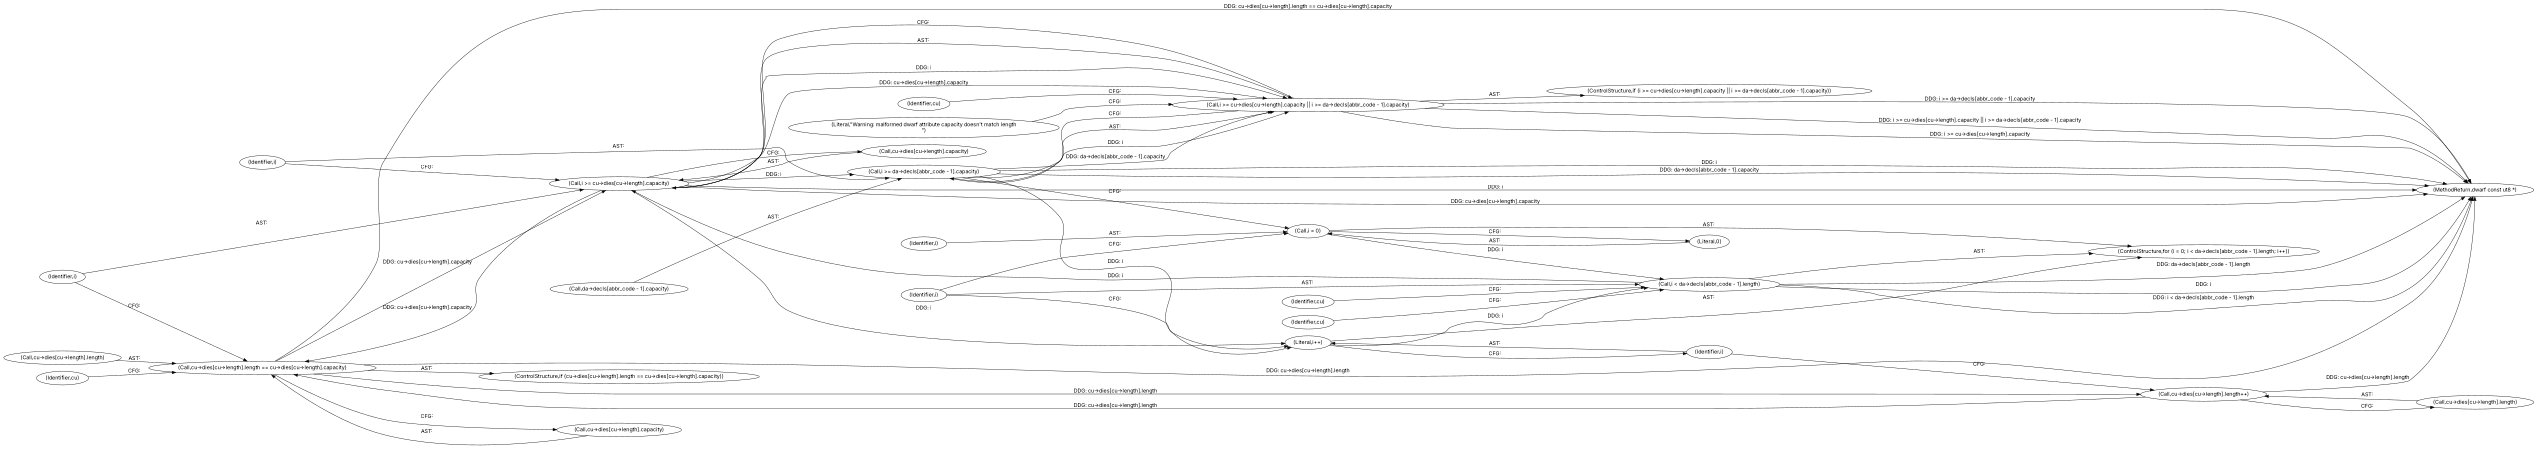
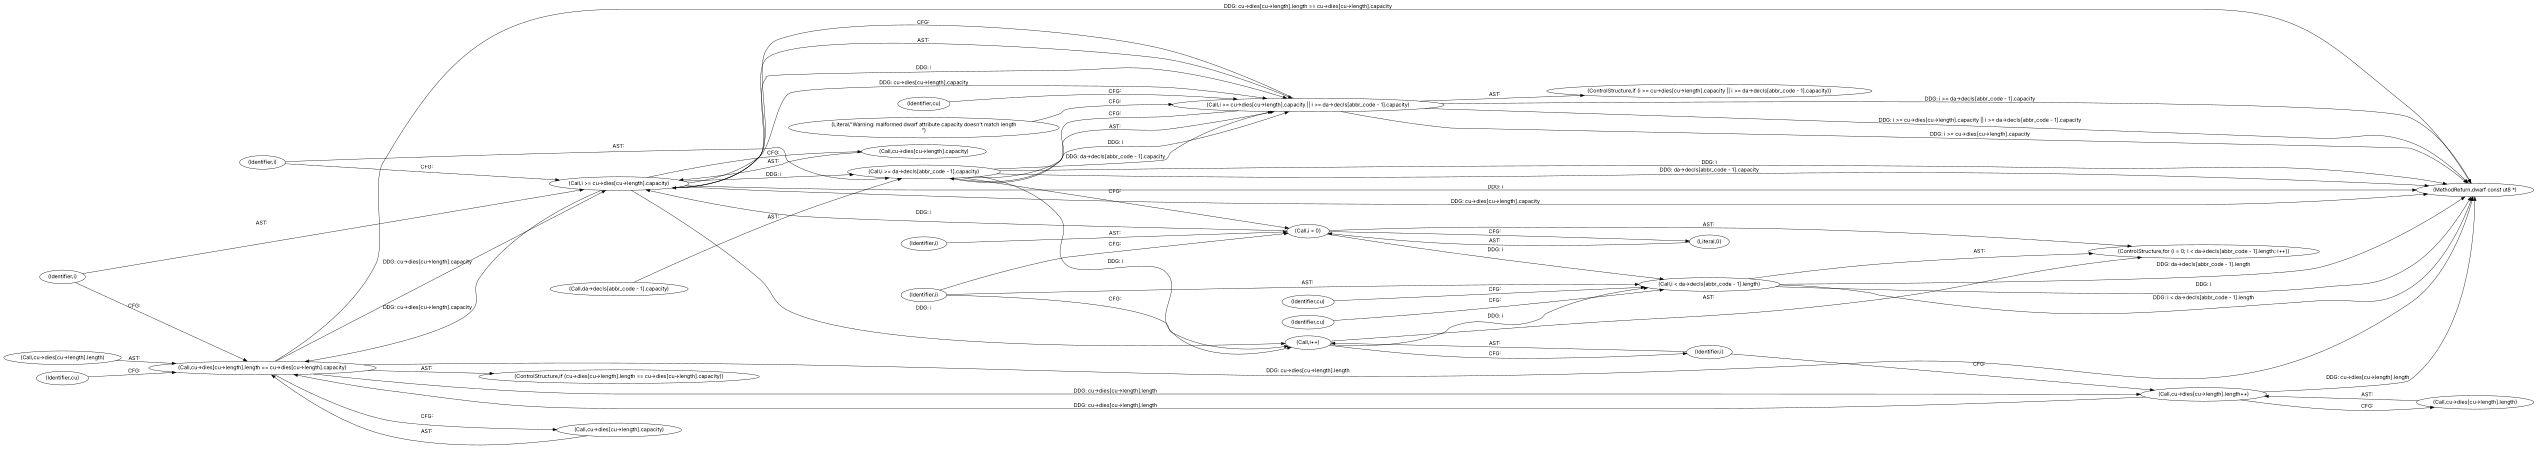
edge "(Call,i < da->decls[abbr_code - 1].length)" -> "(Call,i >= cu->dies[cu->length].capacity)": now "(Call,i = 0)" -> "(Call,i >= cu->dies[cu->length].capacity)"
node "(Literal,i++)": label "(Literal,i++)" -> "(Call,i++)"
